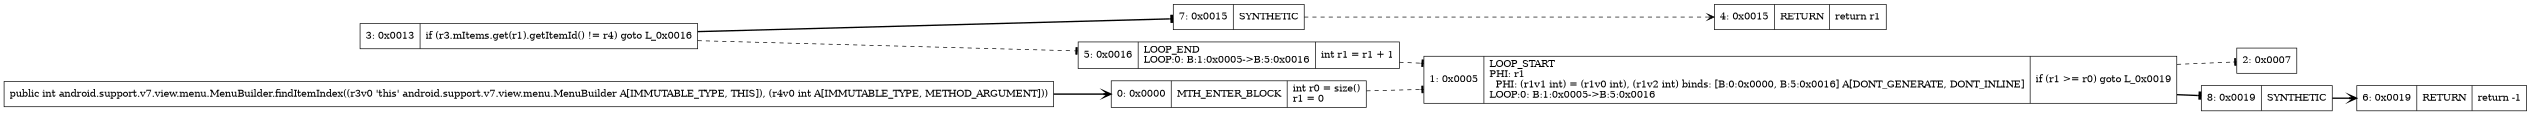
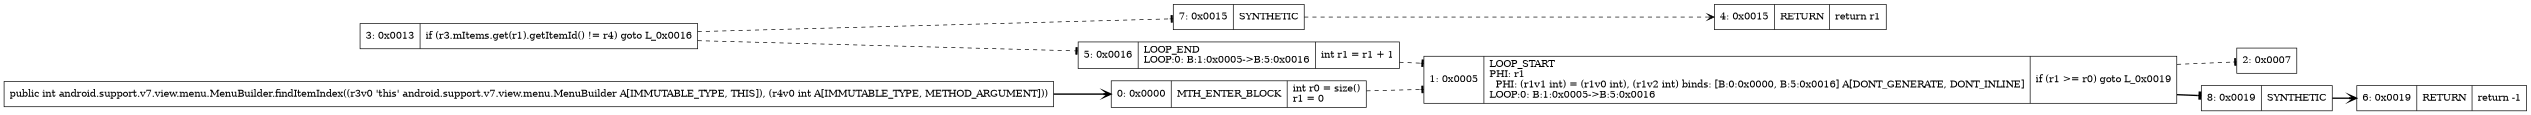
edge "3: 0x0013" -> "7: 0x0015": style bold -> dashed
